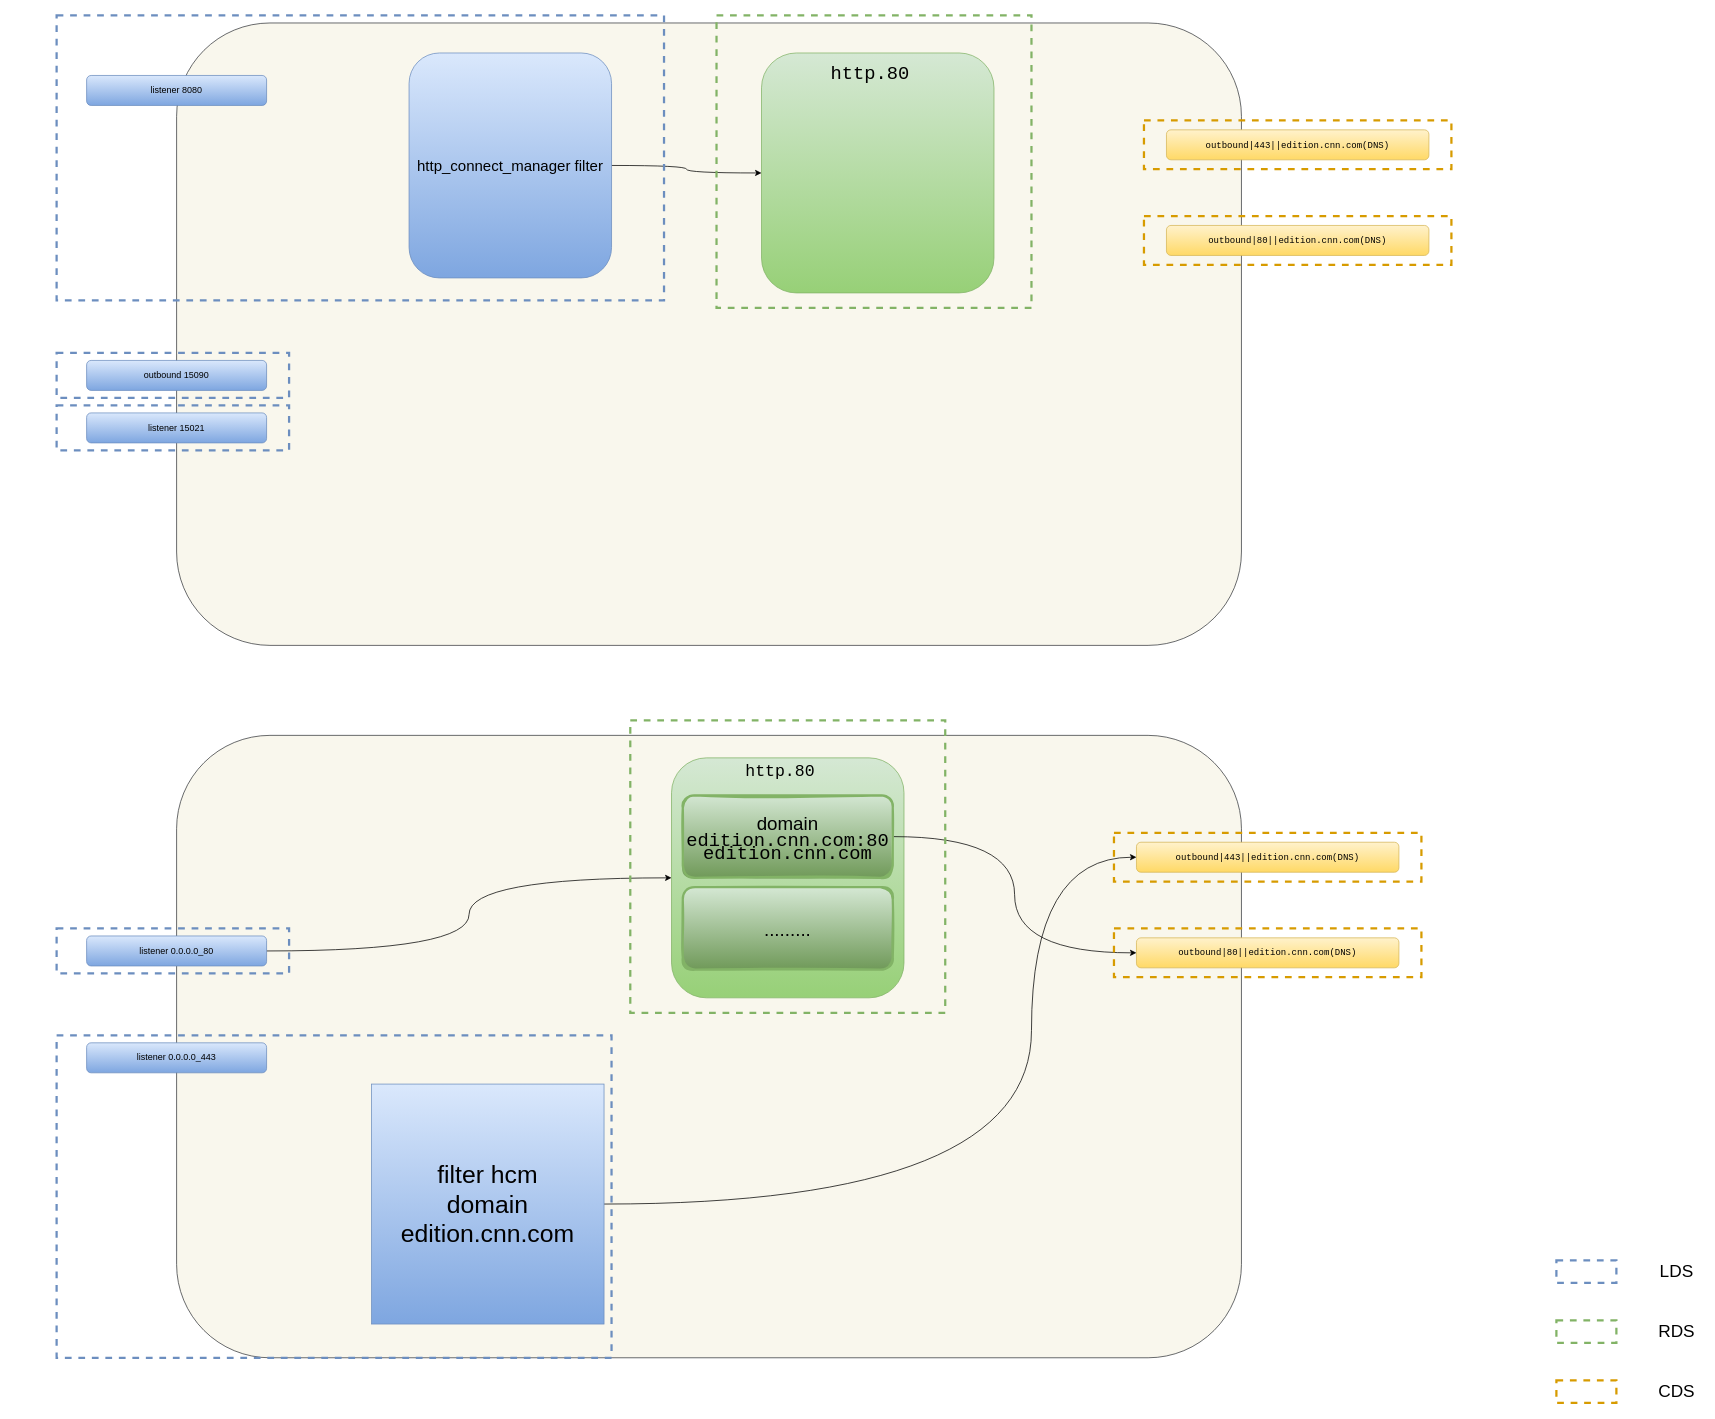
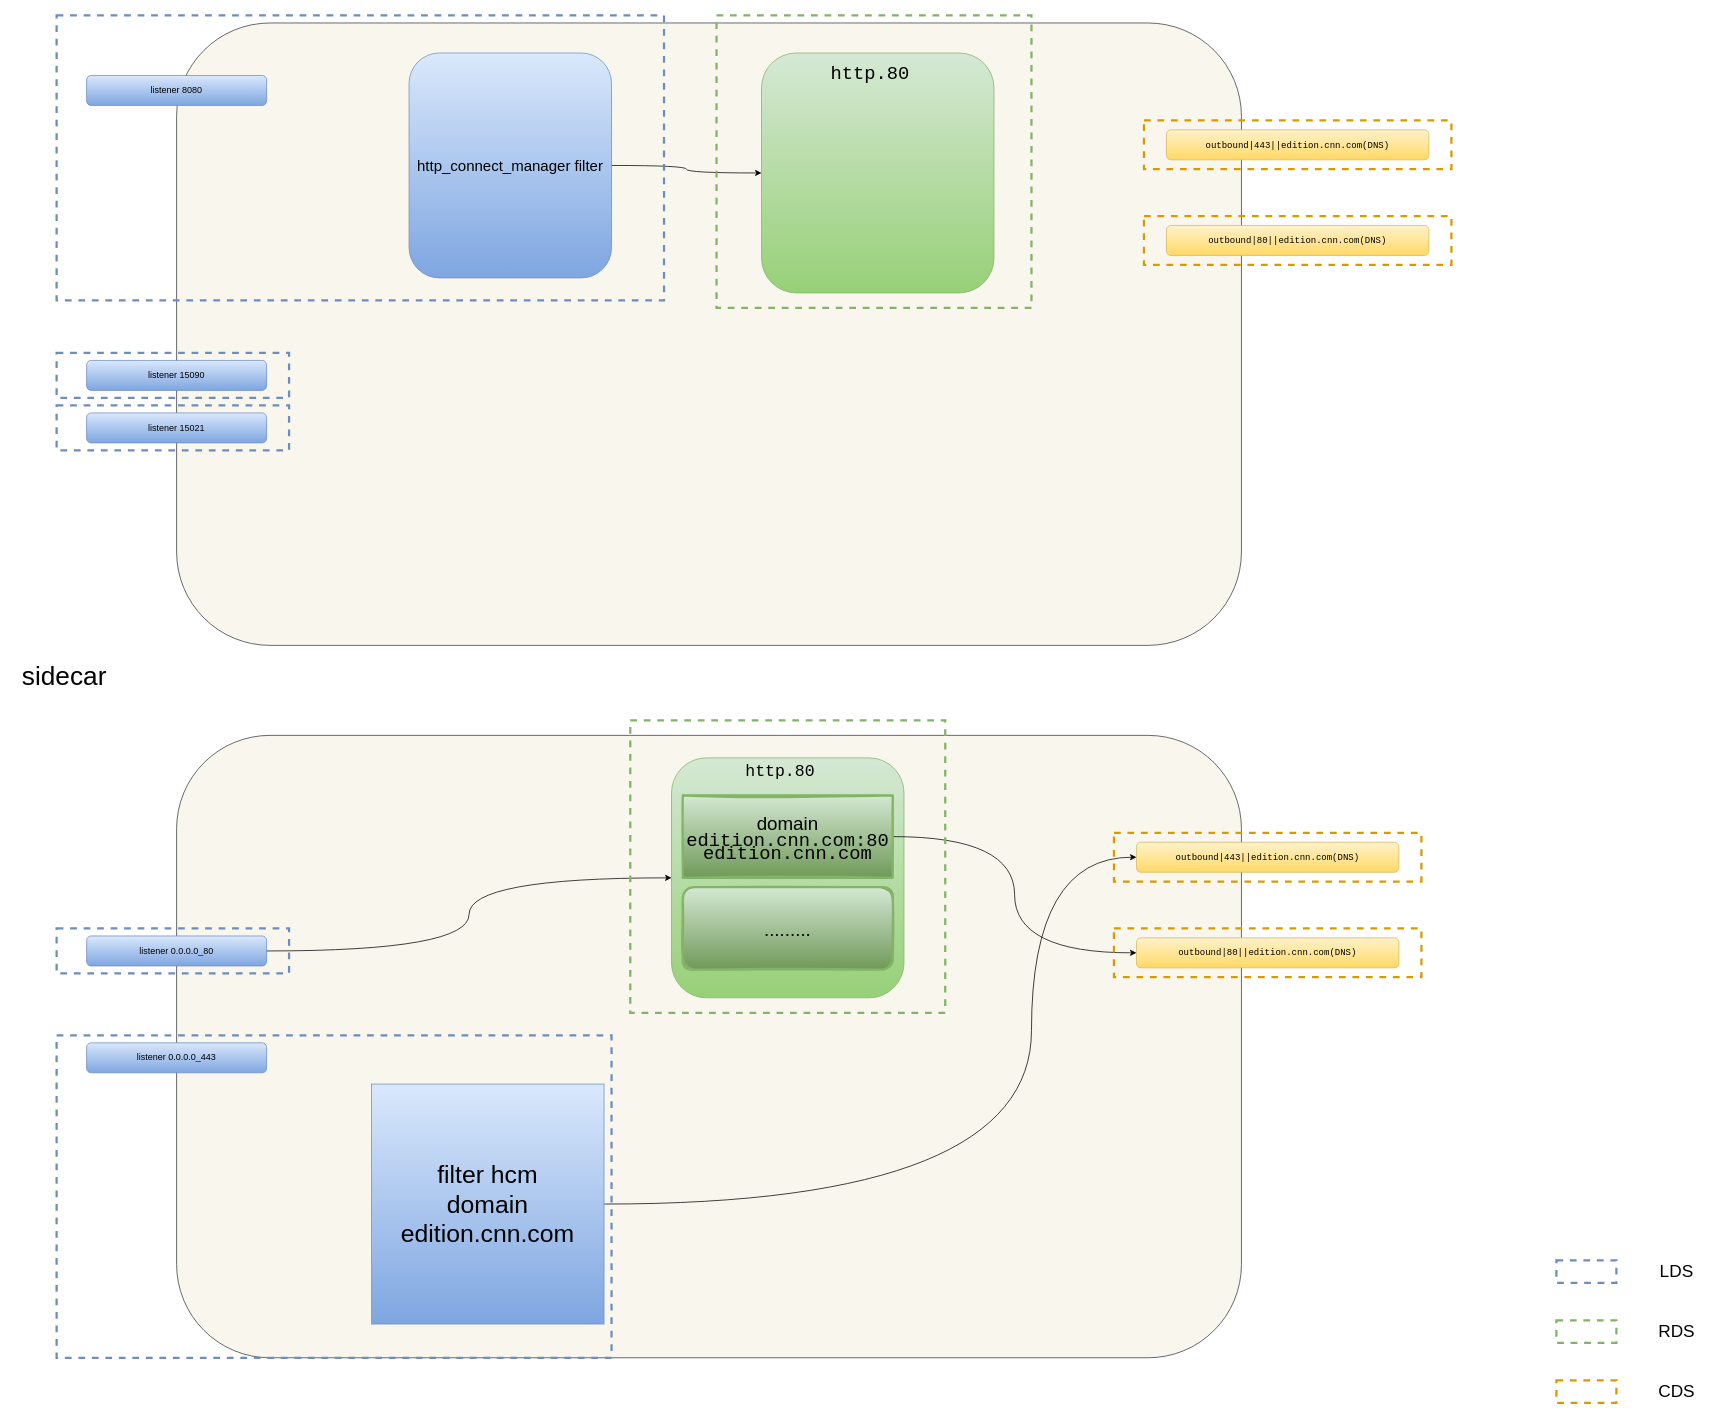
node "outbound 15090": label "outbound 15090" -> "listener 15090"
node "sidecar": added
node "domain edition.cnn.com:80 edition.cnn.com": shape rounded rectangle -> rectangle
